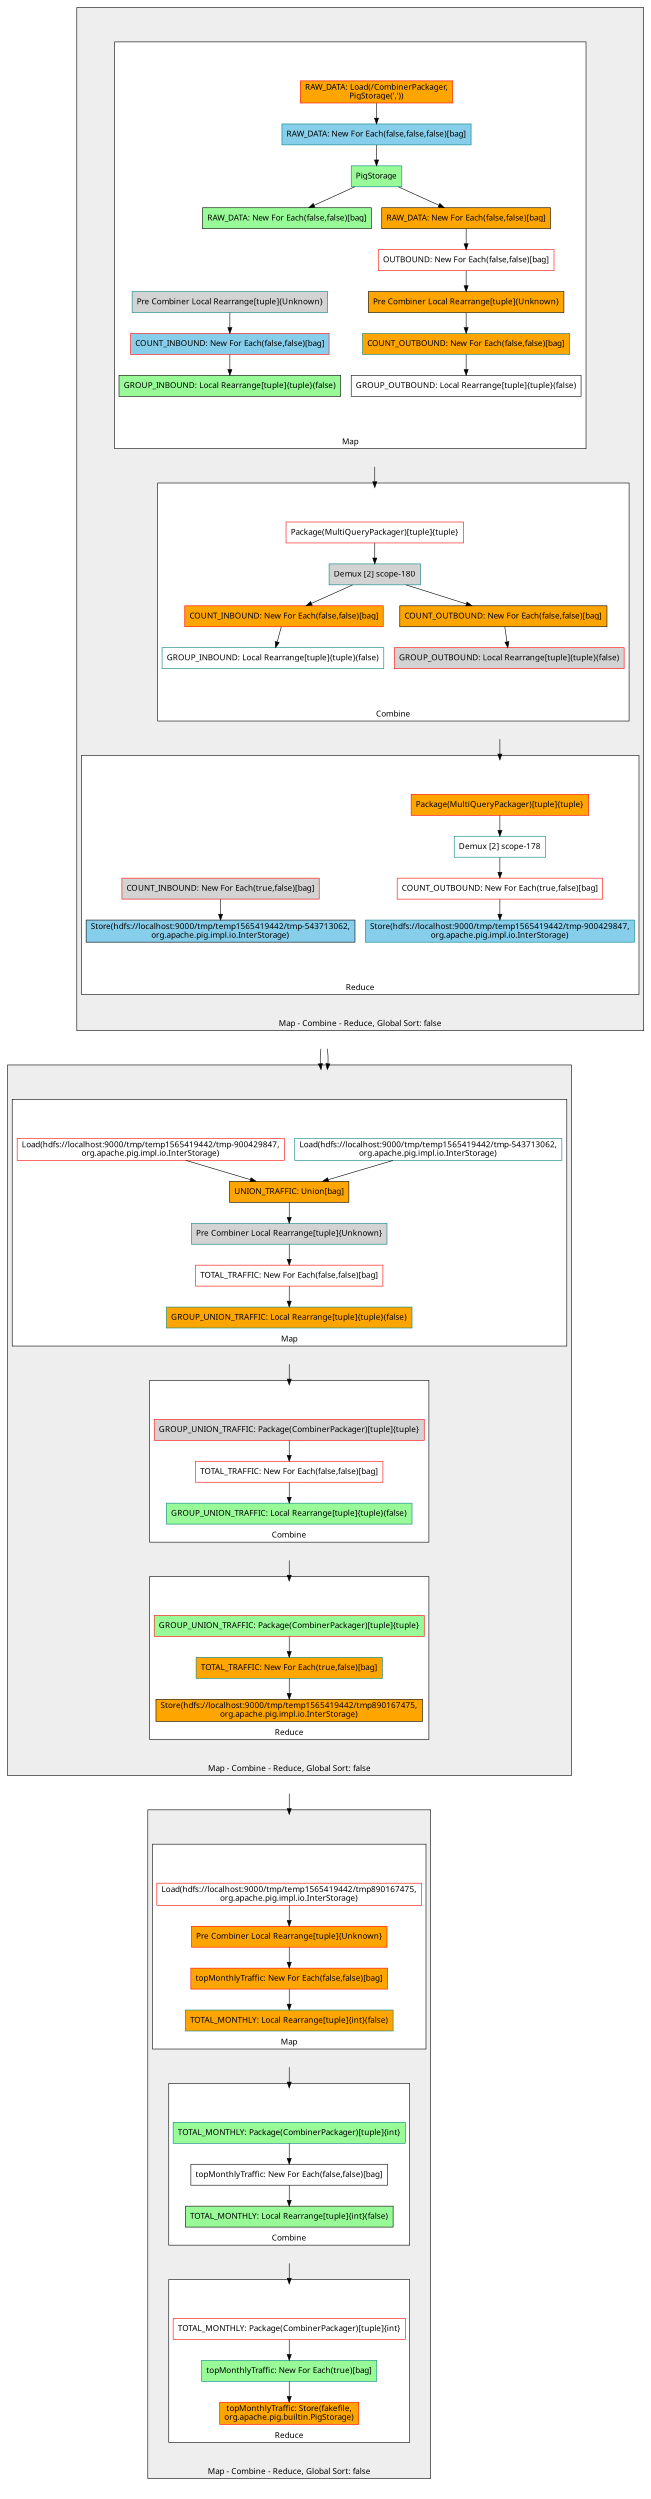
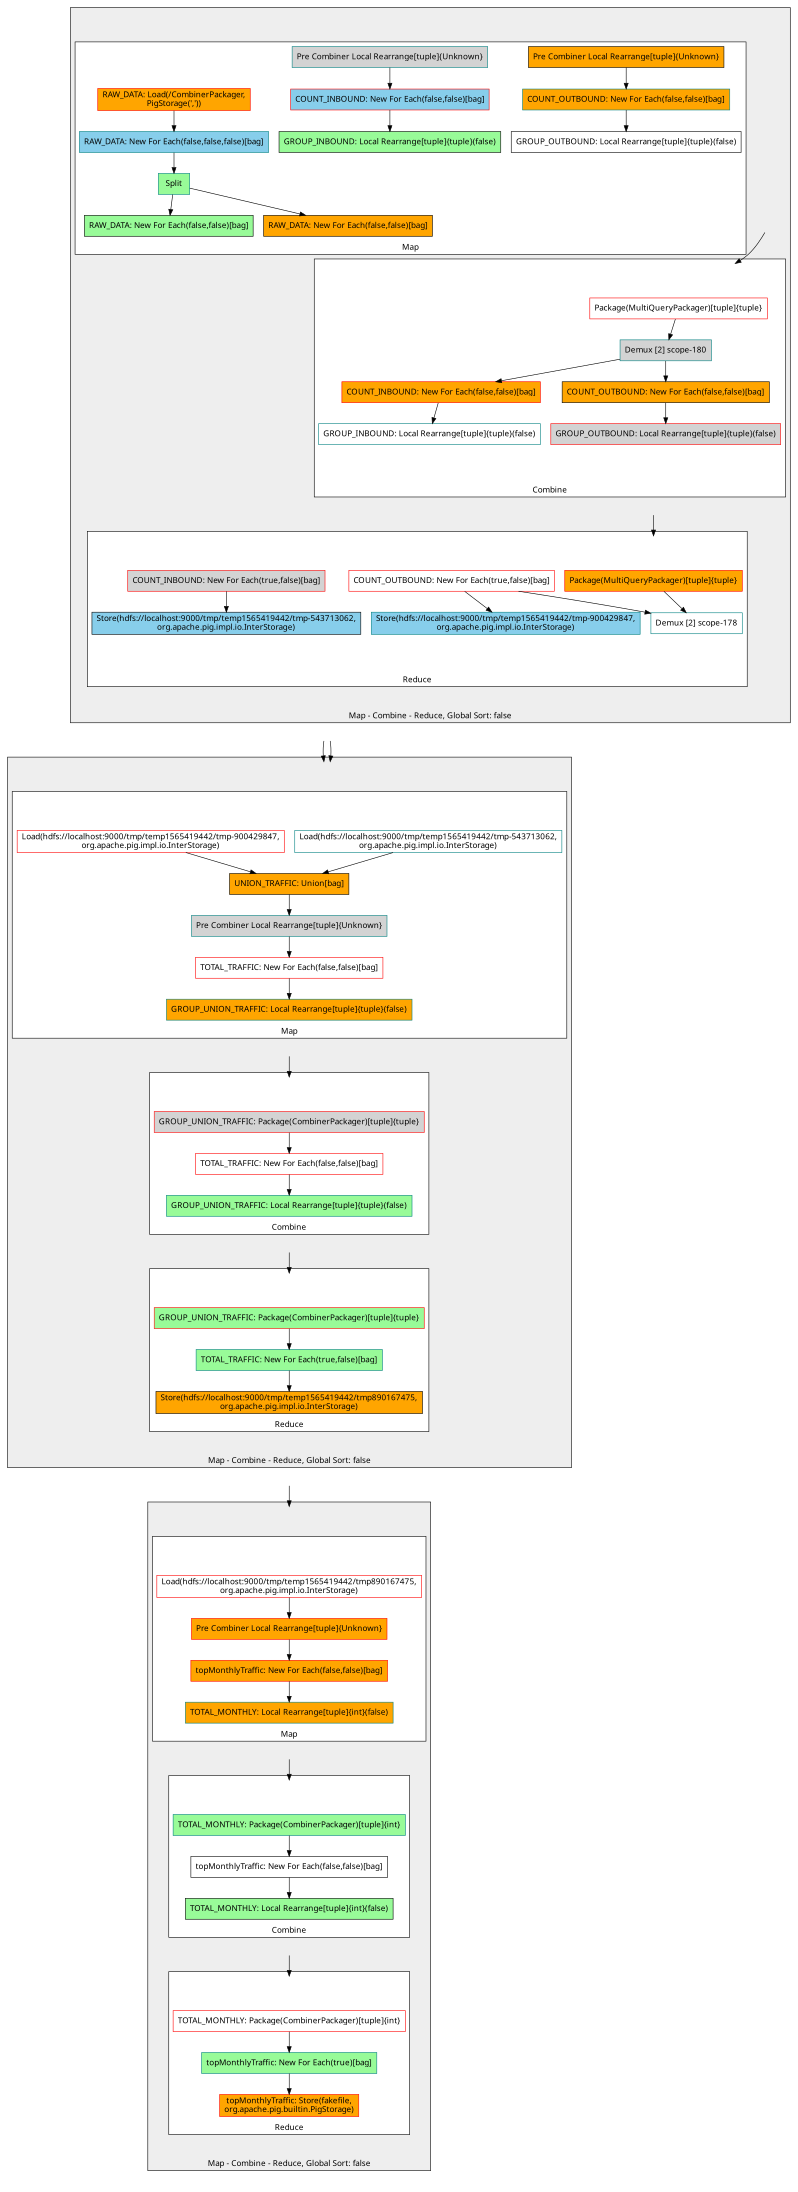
node "PigStorage": label "PigStorage" -> "Split"
node "OUTBOUND: New For Each(false,false)[bag]": removed
edge "Demux [2] scope-178" -> "COUNT_OUTBOUND: New For Each(true,false)[bag]": reversed
node "TOTAL_TRAFFIC: New For Each(true,false)[bag]": fillcolor orange -> palegreen
